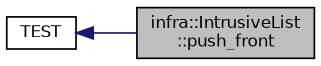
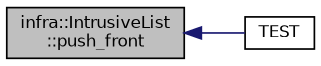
edge "infra::IntrusiveList ::push_front" -> "TEST": reversed
